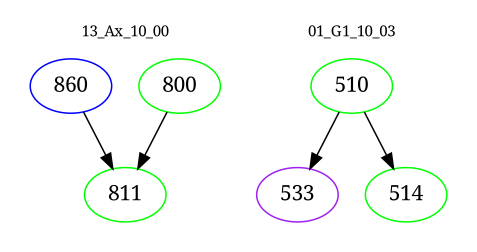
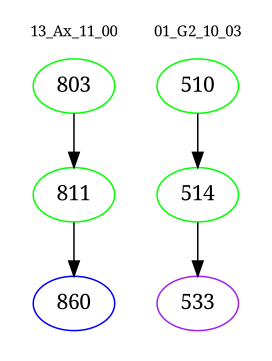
cluster "13_Ax_10_00": label "13_Ax_10_00" -> "13_Ax_11_00"
cluster "01_G1_10_03": label "01_G1_10_03" -> "01_G2_10_03"
node "800": label "800" -> "803"
edge "860" -> "811": reversed
edge "510" -> "533": now "514" -> "533"
